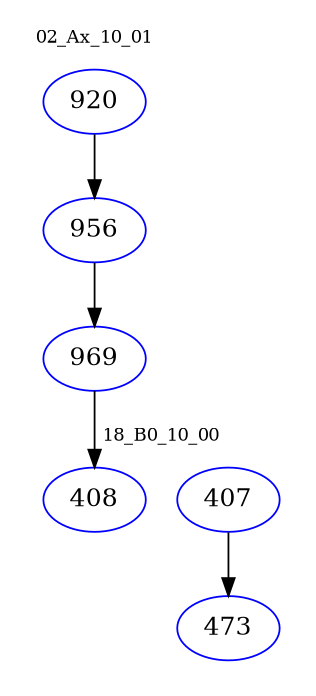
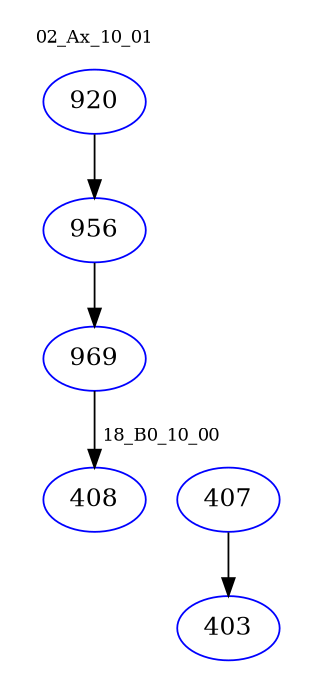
node "473": label "473" -> "403"
